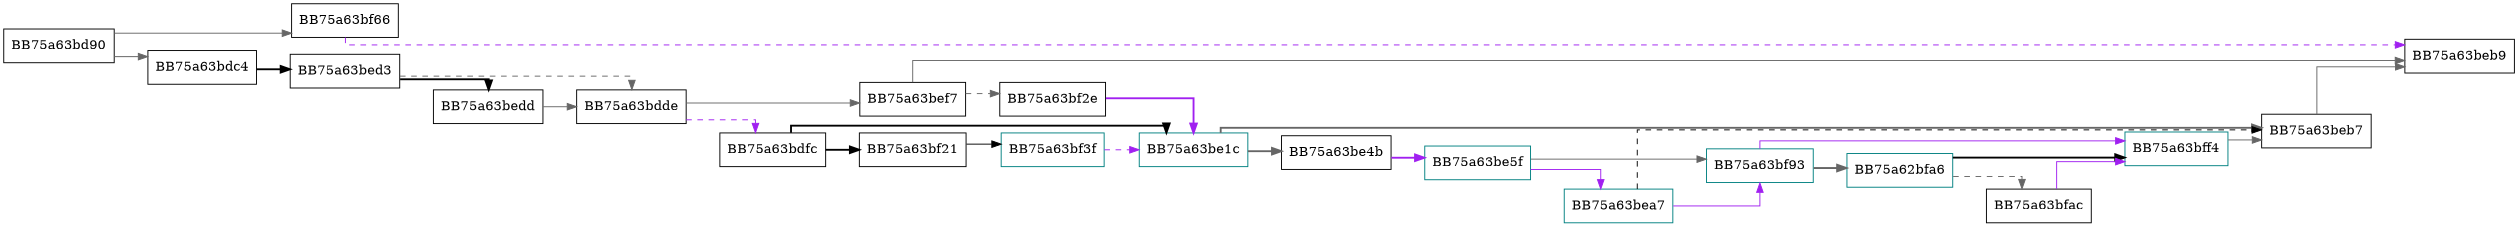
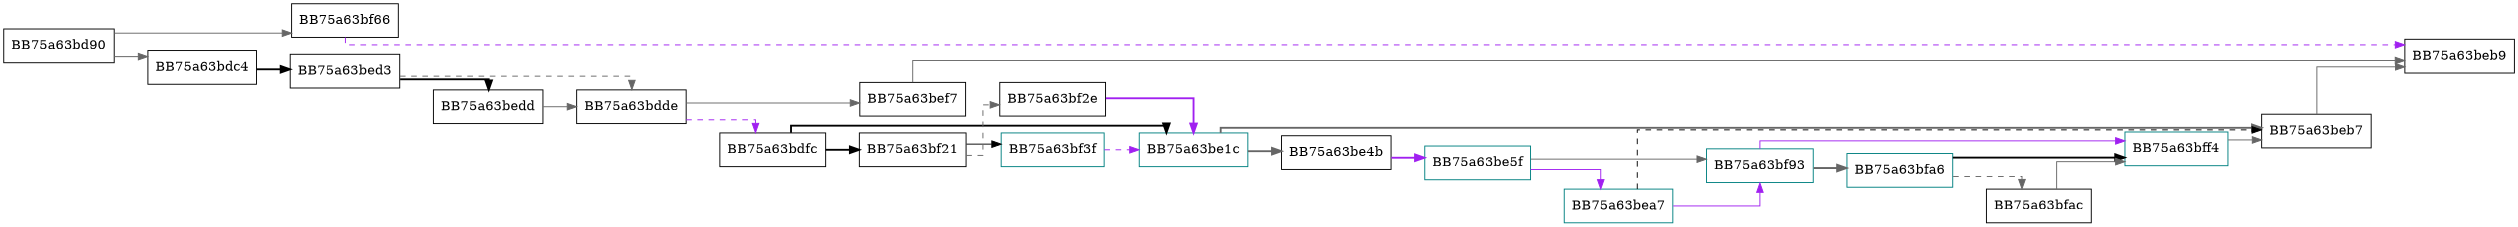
edge "BB75a63bef7" -> "BB75a63bf2e": now "BB75a63bf21" -> "BB75a63bf2e"
edge "BB75a63bfac" -> "BB75a63bff4": color purple -> gray40
node "BB75a62bfa6": label "BB75a62bfa6" -> "BB75a63bfa6"
